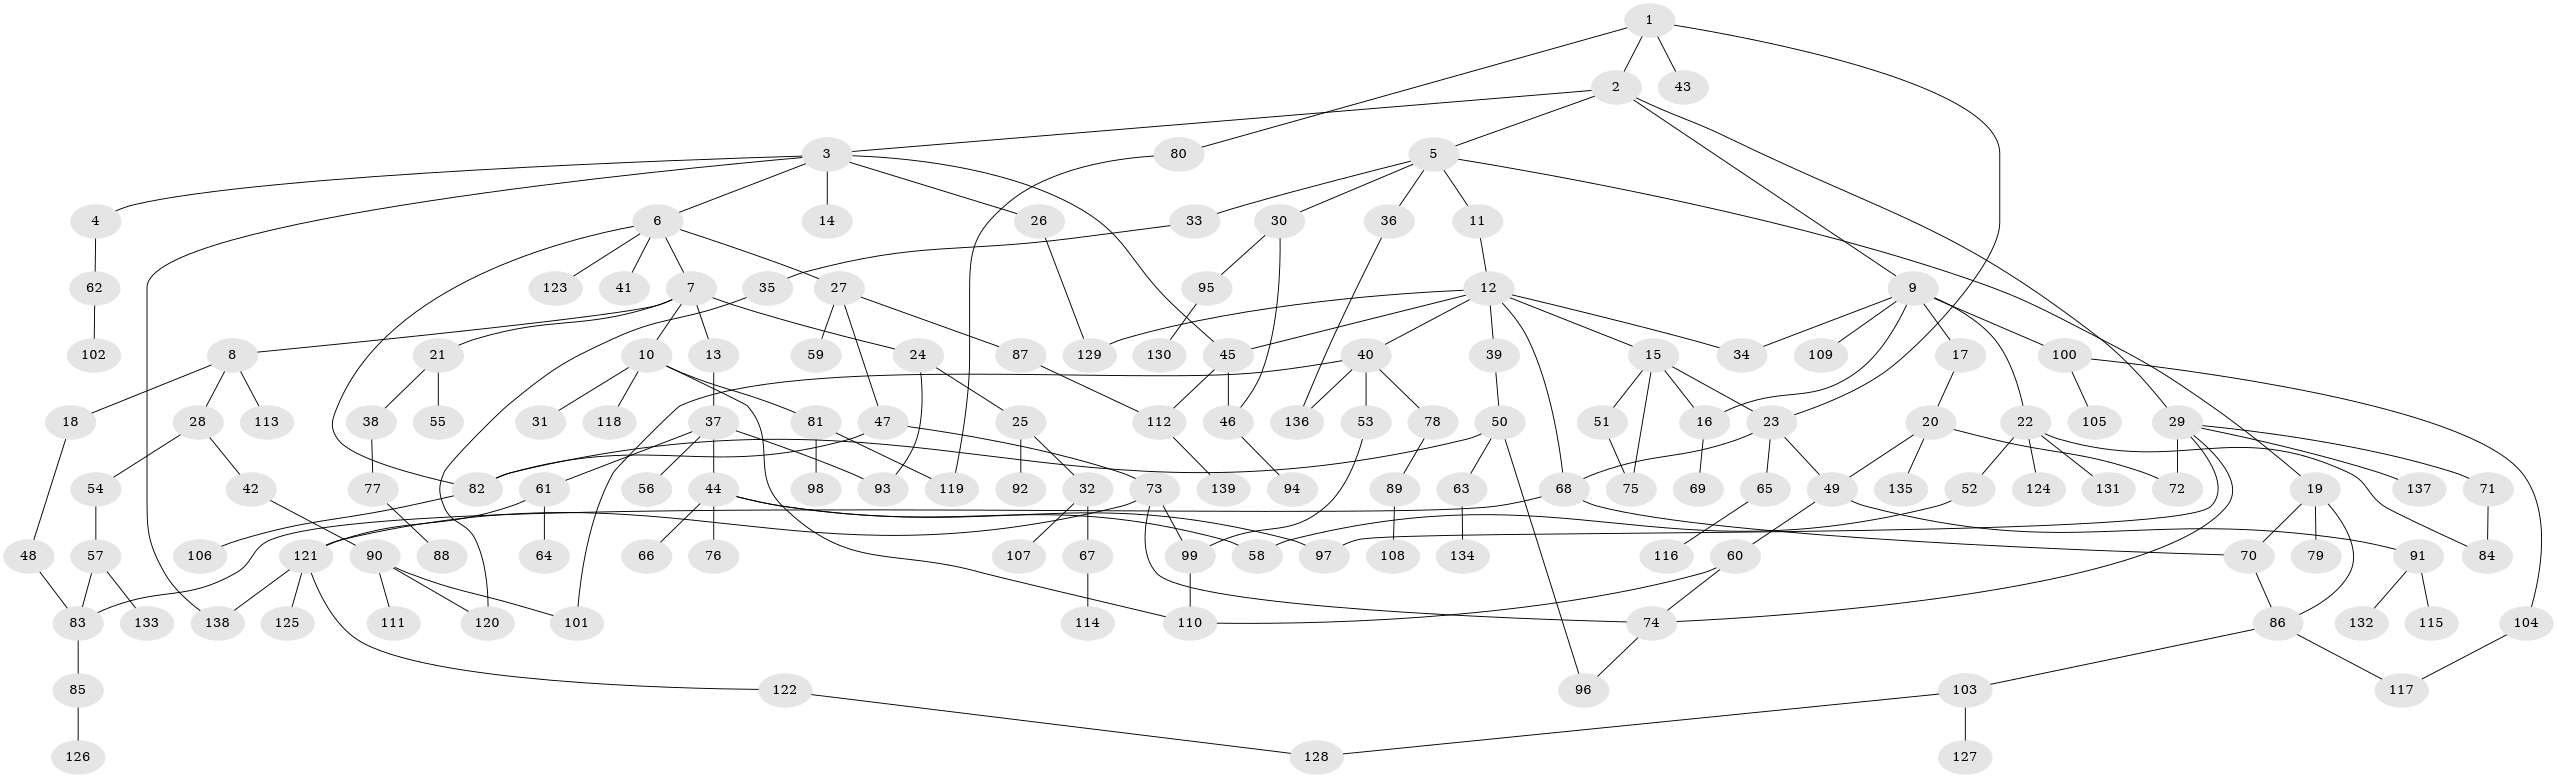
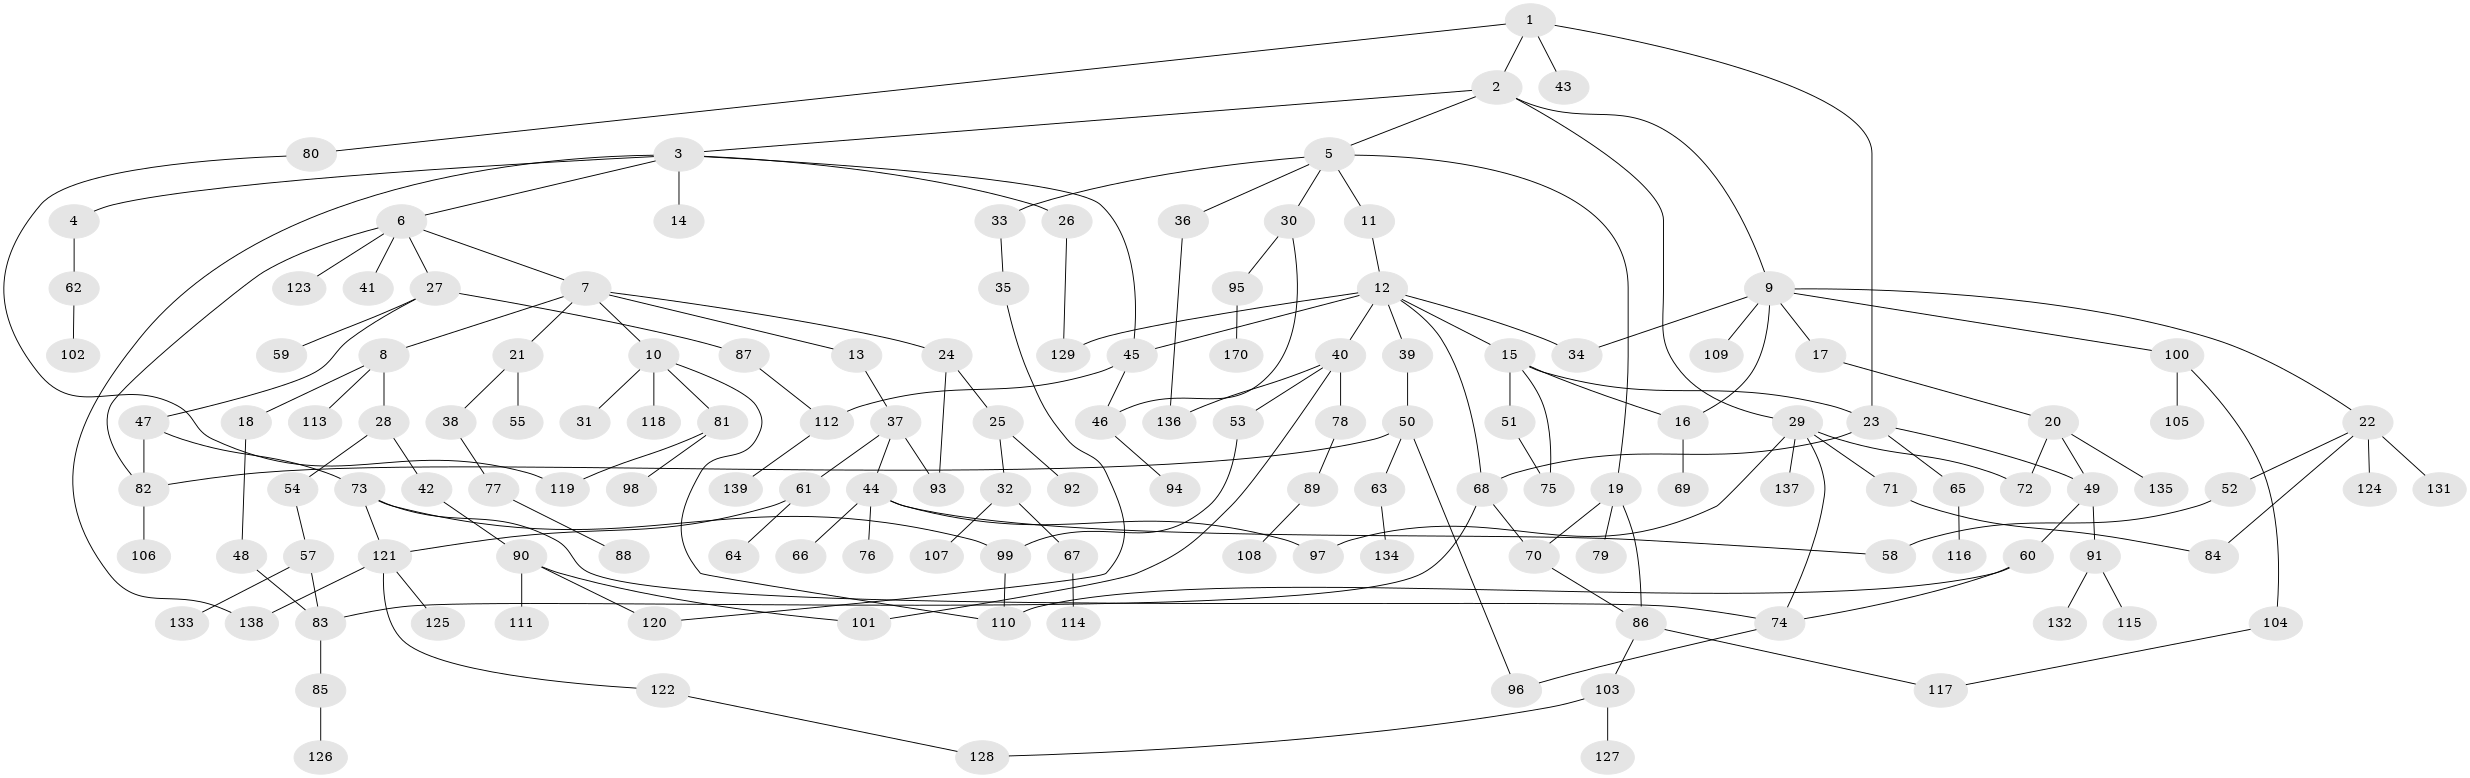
node "130": label "130" -> "170"
node "56": removed
